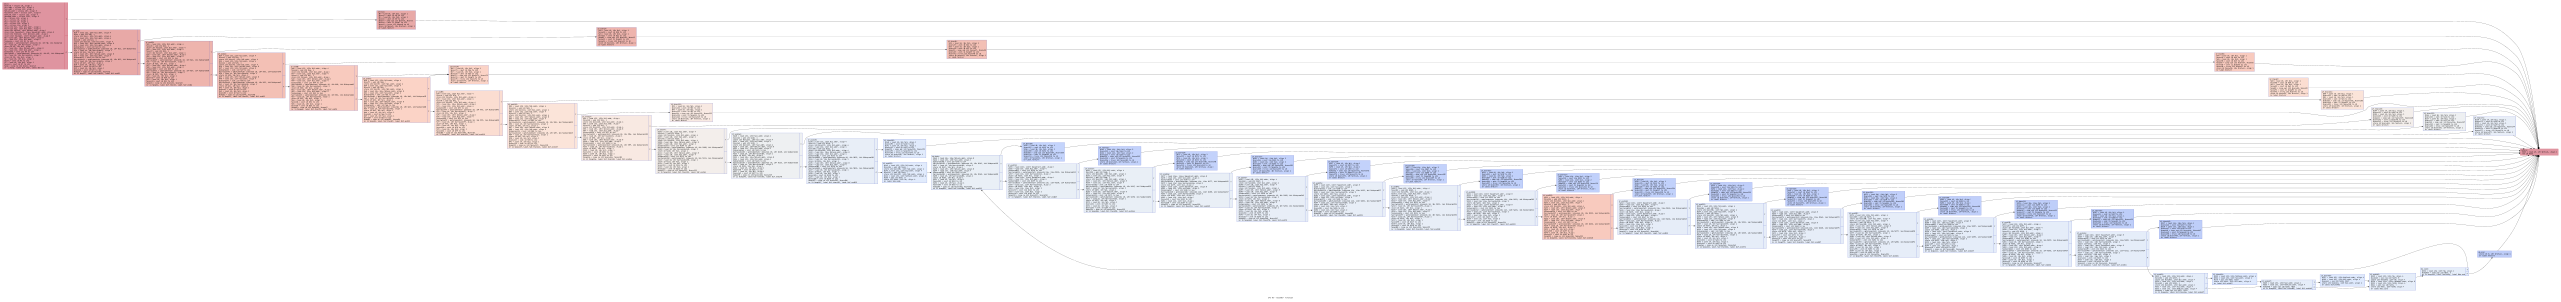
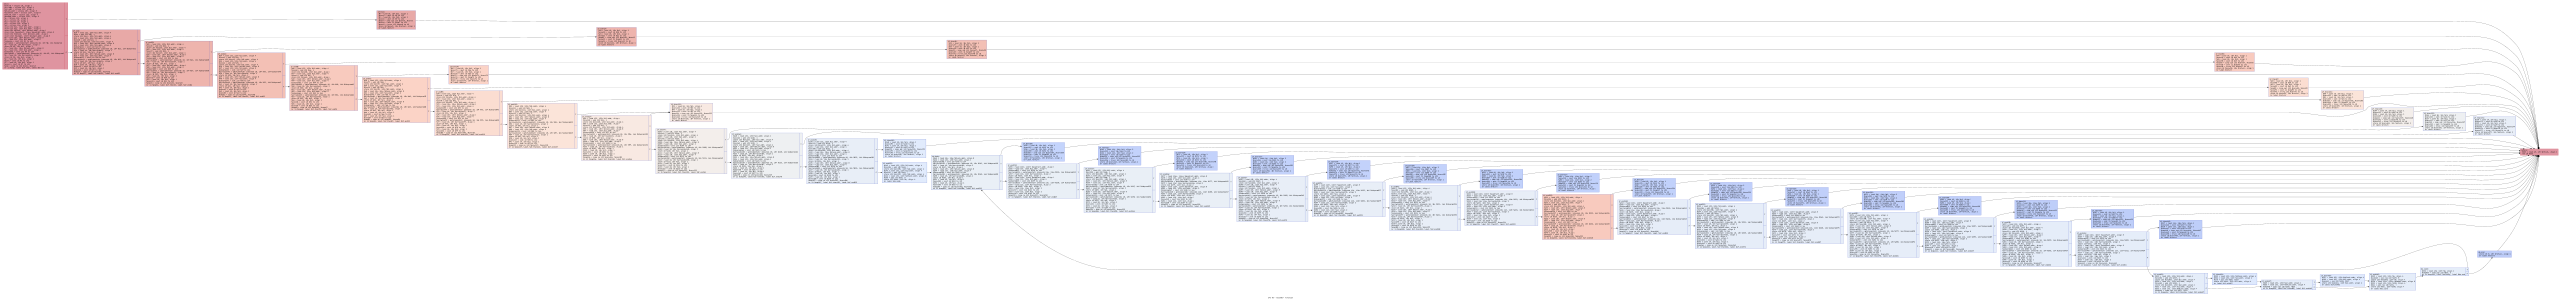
edge "if.end76:" -> "if.then70:": now "if.end76:" -> "if.then87:"
edge "if.end127:" -> "if.then138:": now "if.end127:" -> "if.then121:"
